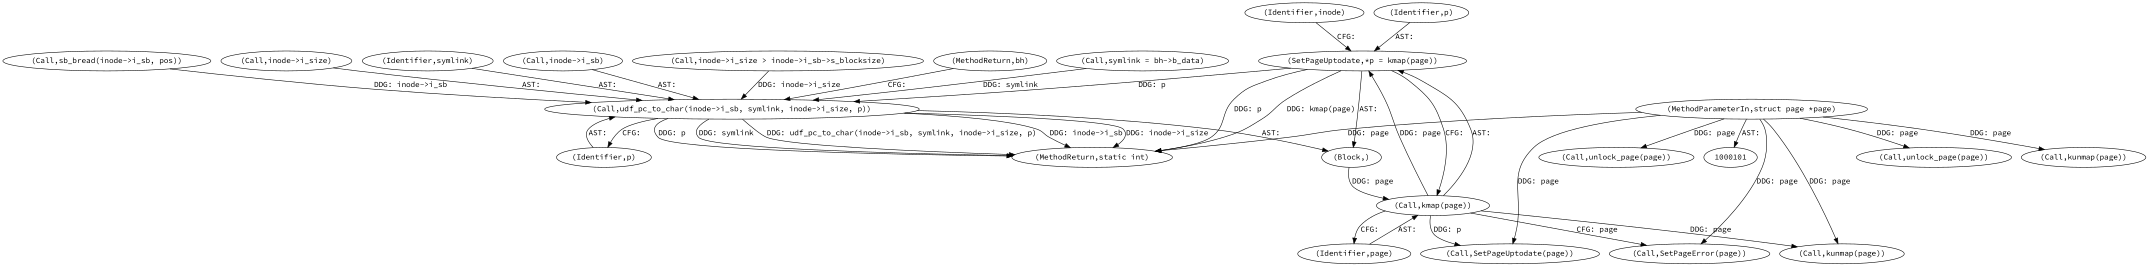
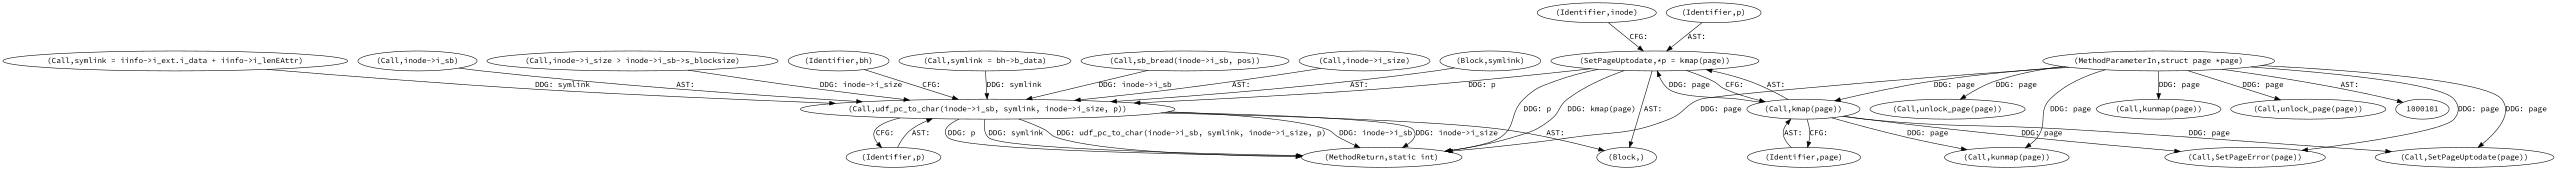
node "(Call,symlink = iinfo->i_ext.i_data + iinfo->i_lenEAttr)": added
node "(Identifier,symlink)": label "(Identifier,symlink)" -> "(Block,symlink)"
node "(MethodReturn,bh)": label "(MethodReturn,bh)" -> "(Identifier,bh)"
edge "(Block,)" -> "(Call,kmap(page))": now "(MethodParameterIn,struct page *page)" -> "(Call,kmap(page))"
edge "(Call,kmap(page))" -> "(Call,SetPageUptodate(page))": label "DDG: p" -> "DDG: page"
edge "(Call,kmap(page))" -> "(Call,SetPageError(page))": label "CFG: page" -> "DDG: page"
